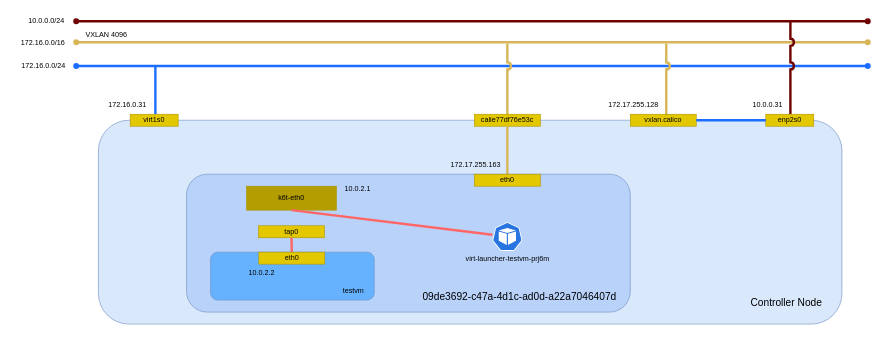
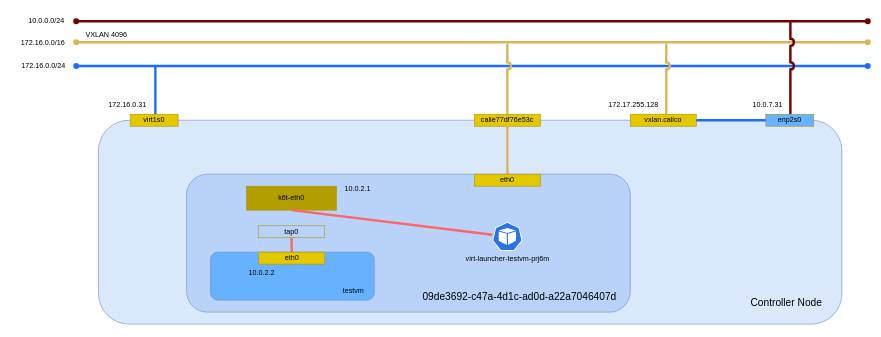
node "10.0.0.31": label "10.0.0.31" -> "10.0.7.31"
node "enp2s0": fillcolor #e3c800 -> #66b2ff
node "172.17.255.163": removed
node "tap0": fillcolor #e3c800 -> #b8d2fa
